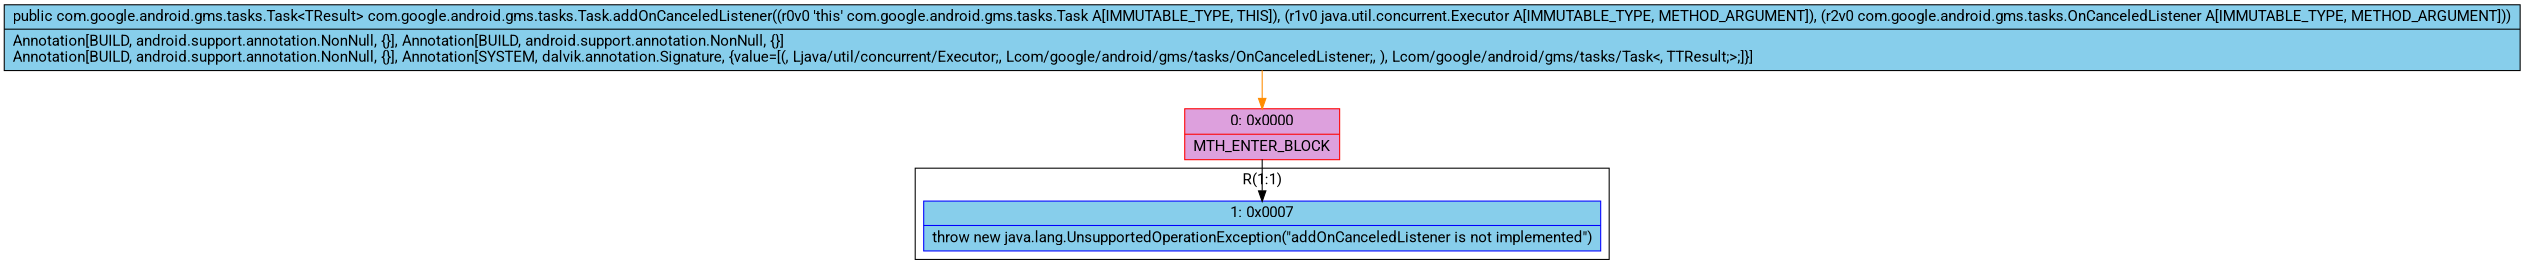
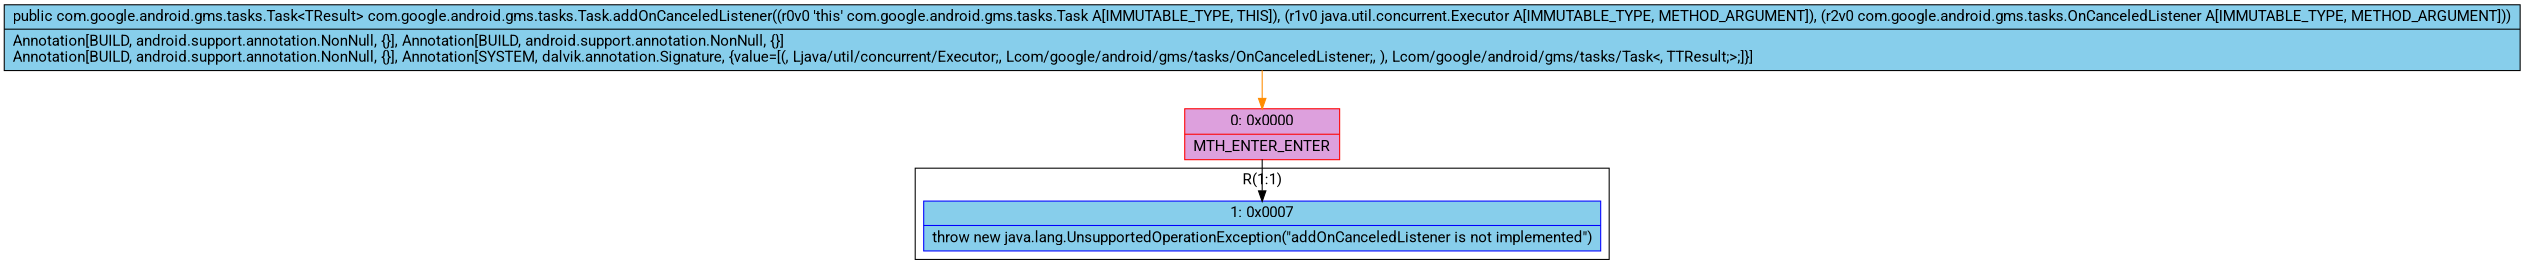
node "0: 0x0000": text "MTH_ENTER_BLOCK" -> "MTH_ENTER_ENTER"
